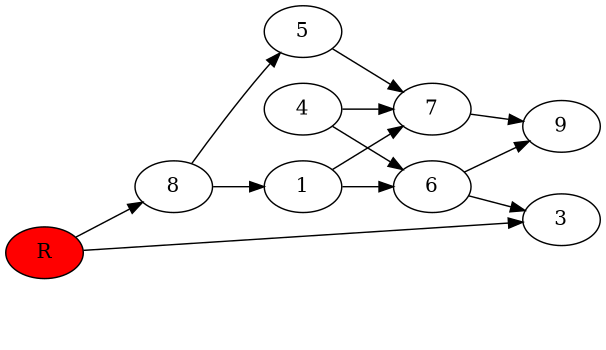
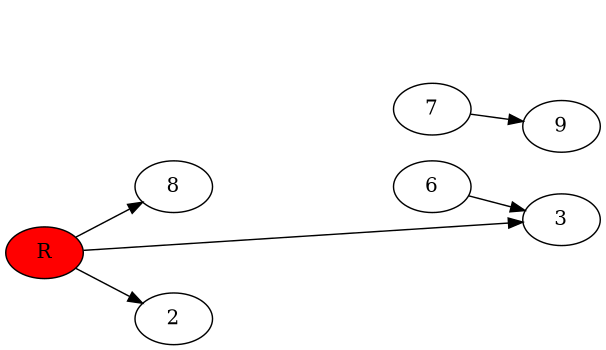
node "5": removed
node "4": removed
edge "6" -> "9": removed
node "1": removed
node "2": added
